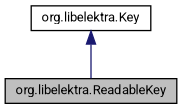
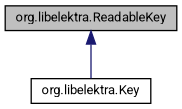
edge "org.libelektra.ReadableKey" -> "org.libelektra.Key": reversed
